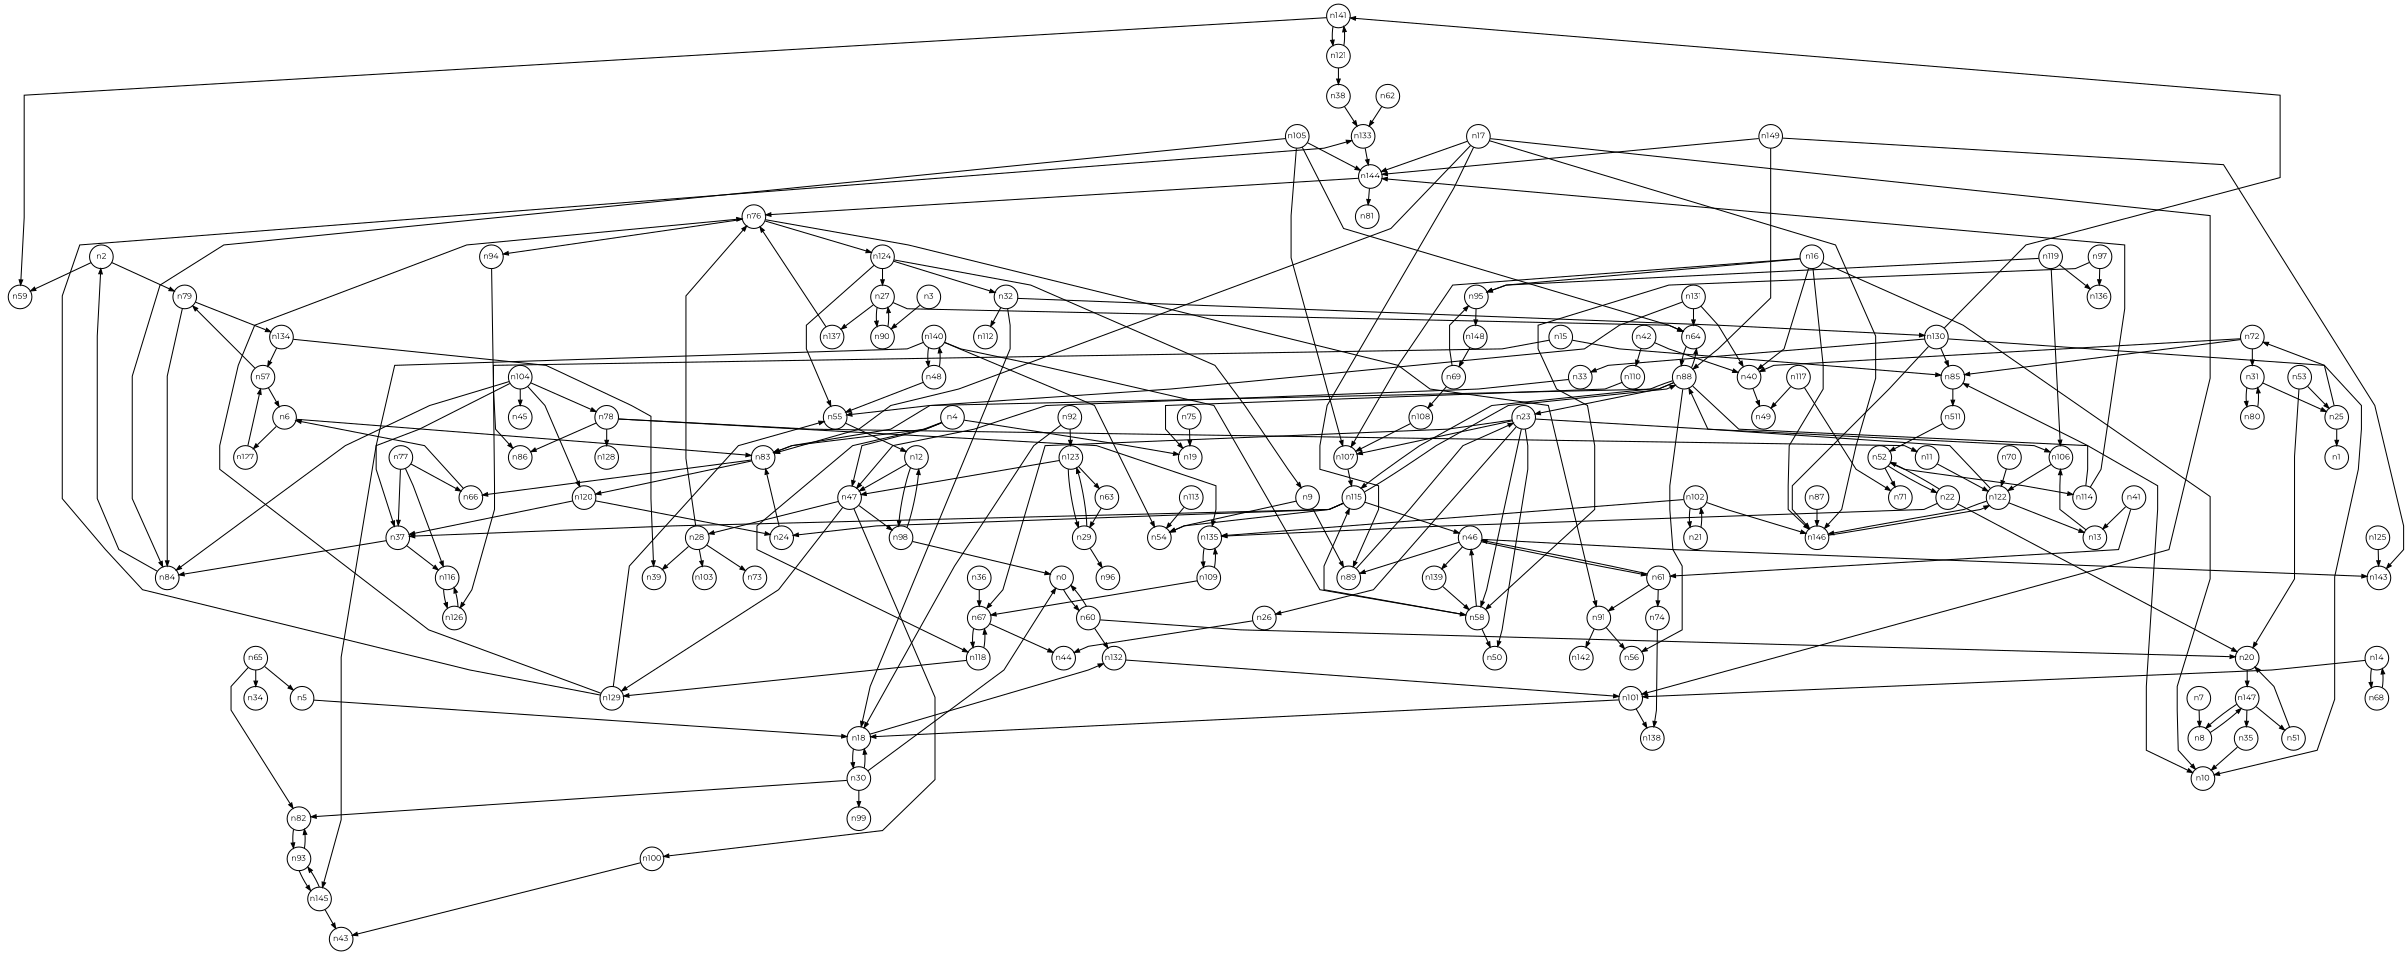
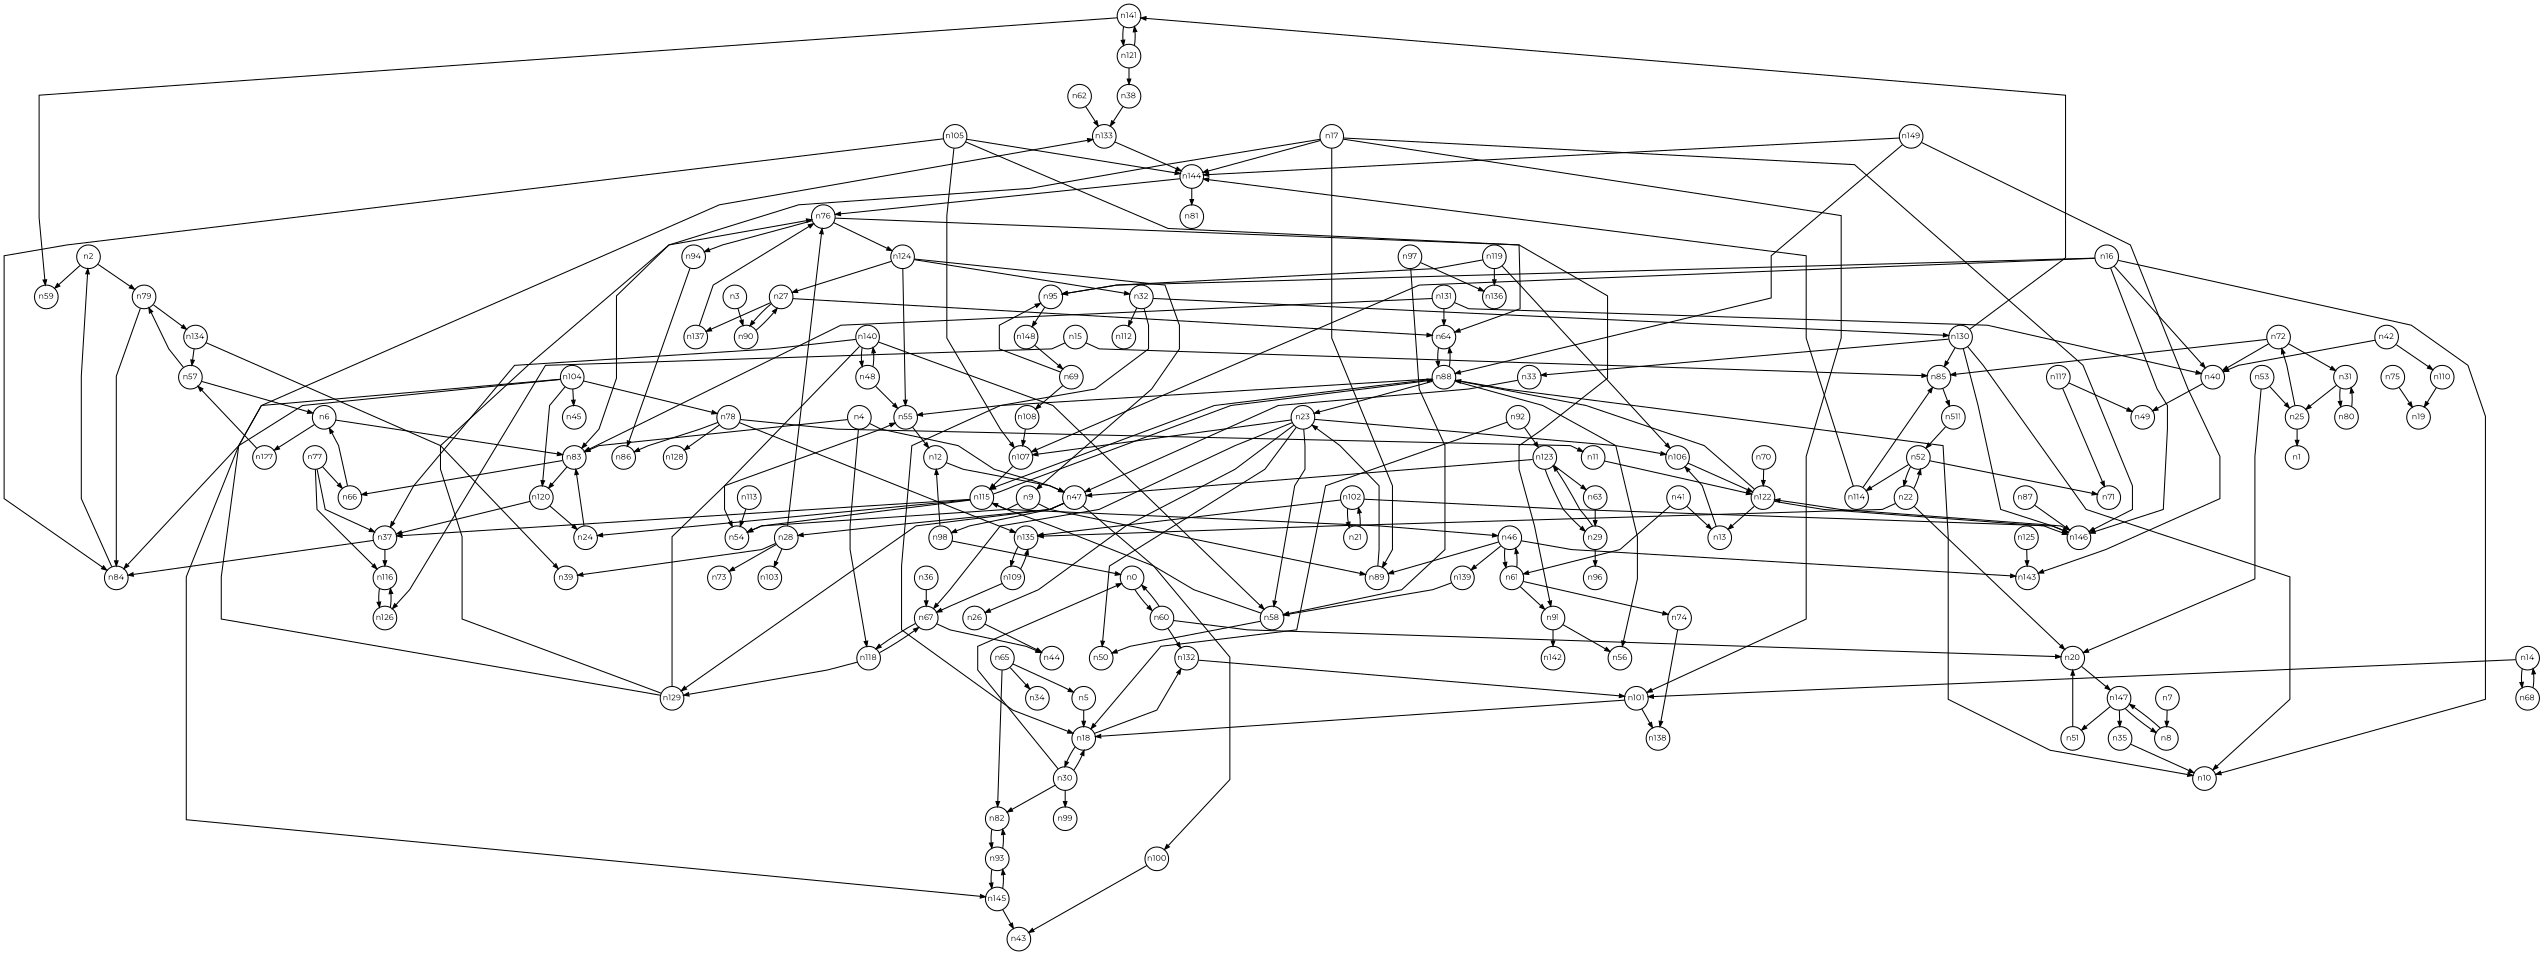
edge "n4" -> "n19": removed
edge "n12" -> "n98": removed
edge "n58" -> "n46": removed
